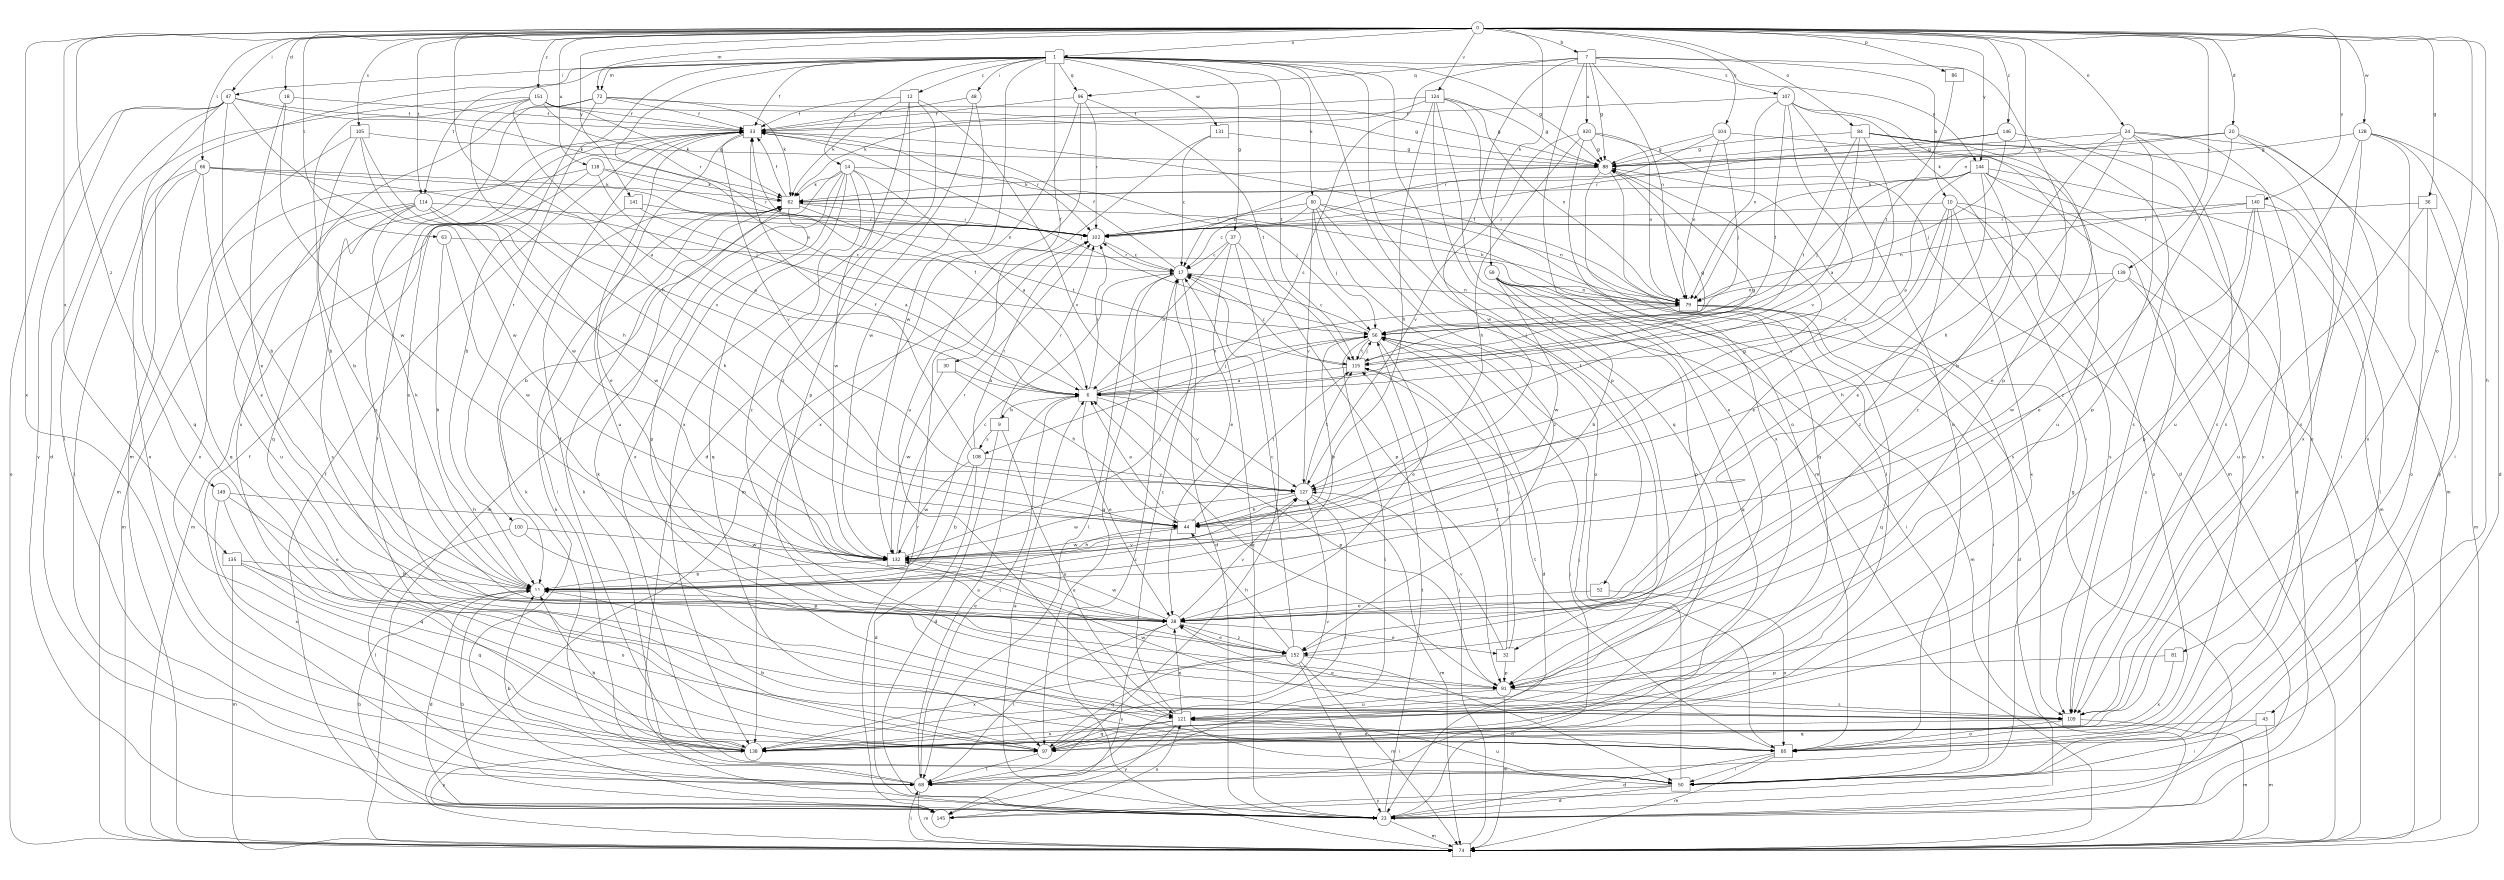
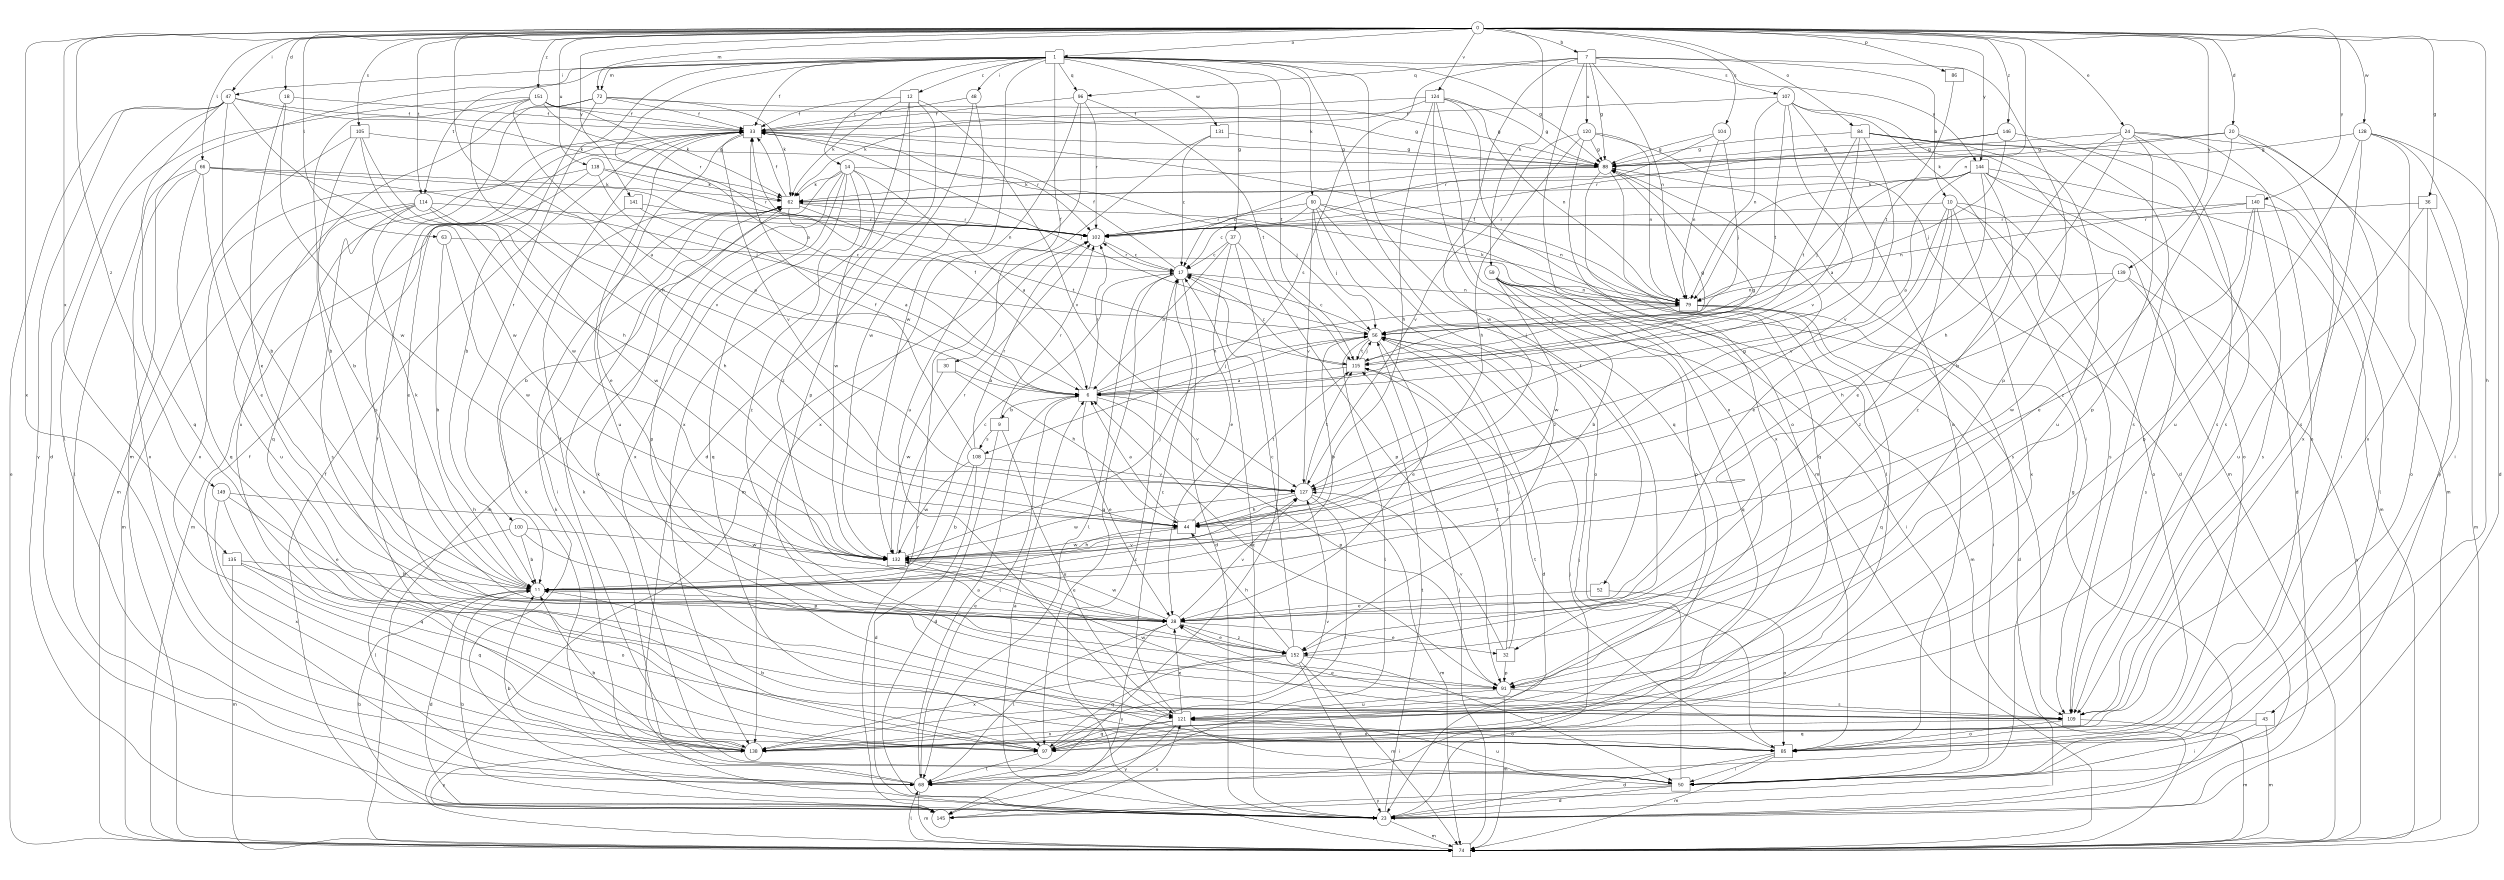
node "920": label "920" -> "120"
edge "33" -> "88": added, label "g"
edge "1" -> "91": removed, label "p"
edge "104" -> "28": removed, label "e"
edge "132" -> "11": now "100" -> "11"
node "81": removed
